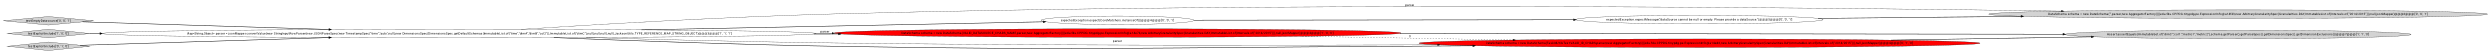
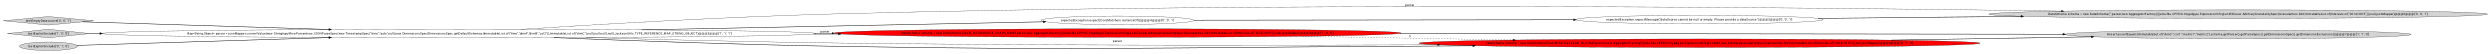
node "testExplicitInclude['0', '1', '0']": shape diamond -> ellipse
